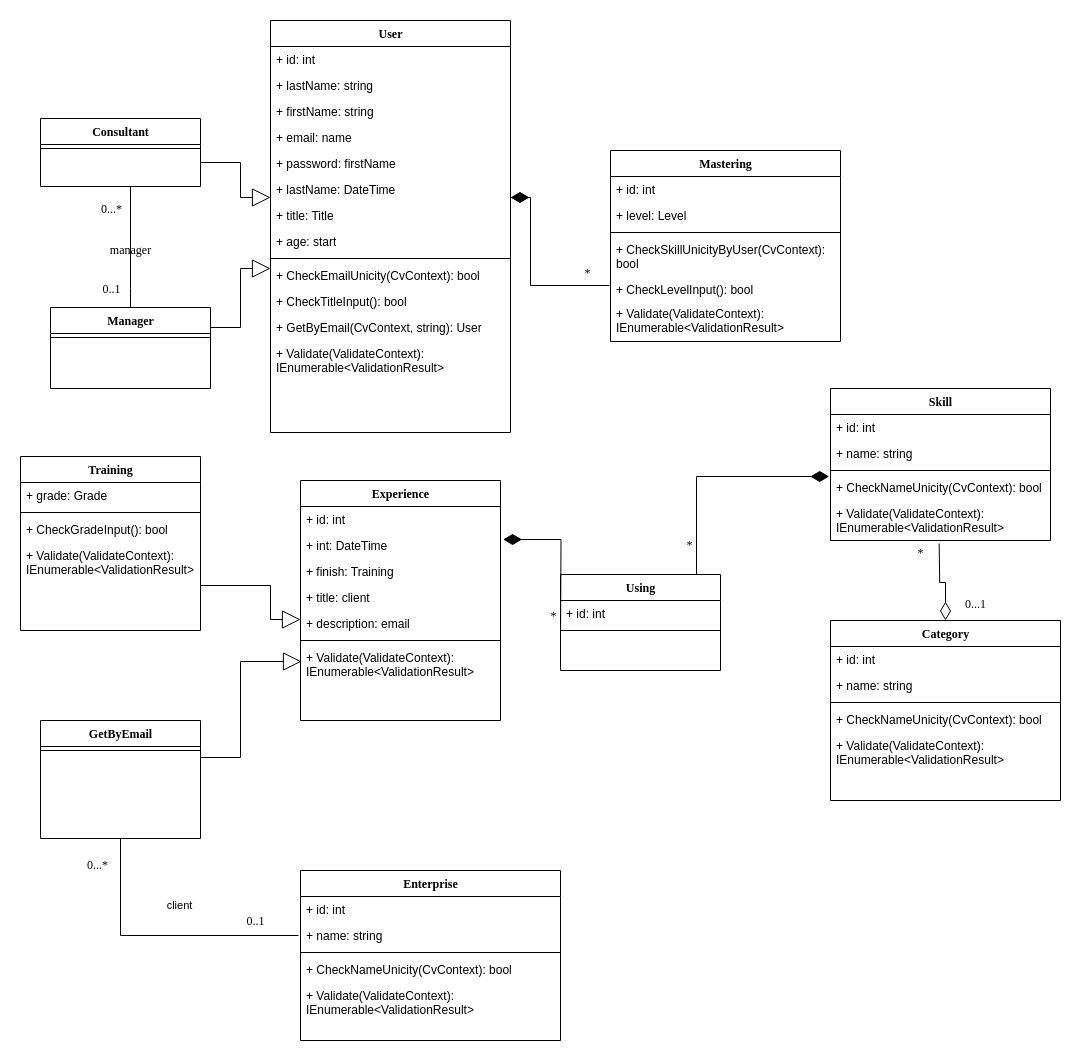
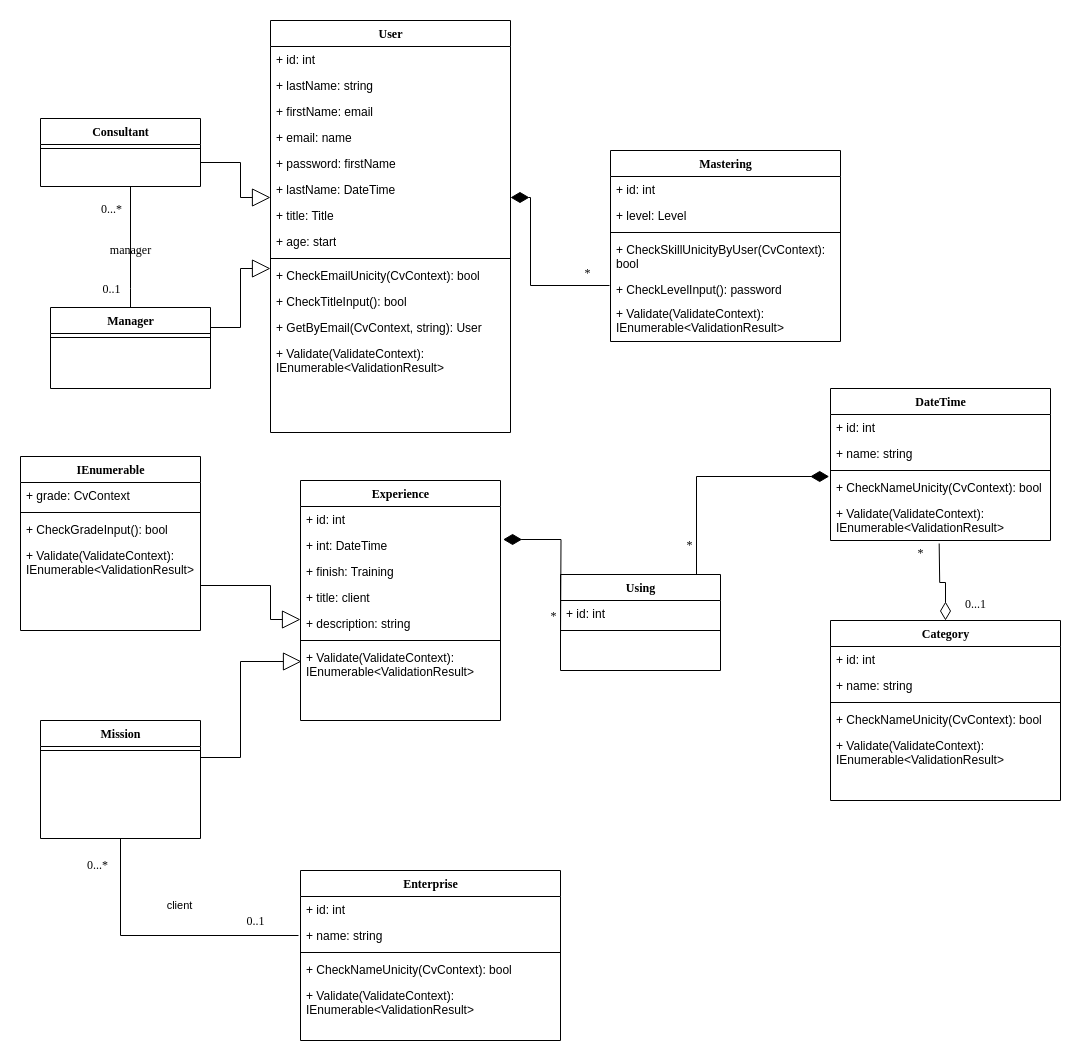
node "+ firstName: string": label "+ firstName: string" -> "+ firstName: email"
node "+ CheckLevelInput(): bool": label "+ CheckLevelInput(): bool" -> "+ CheckLevelInput(): password"
node "Skill": label "Skill" -> "DateTime"
node "Training": label "Training" -> "IEnumerable"
node "+ grade: Grade": label "+ grade: Grade" -> "+ grade: CvContext"
node "+ description: email": label "+ description: email" -> "+ description: string"
node "GetByEmail": label "GetByEmail" -> "Mission"
